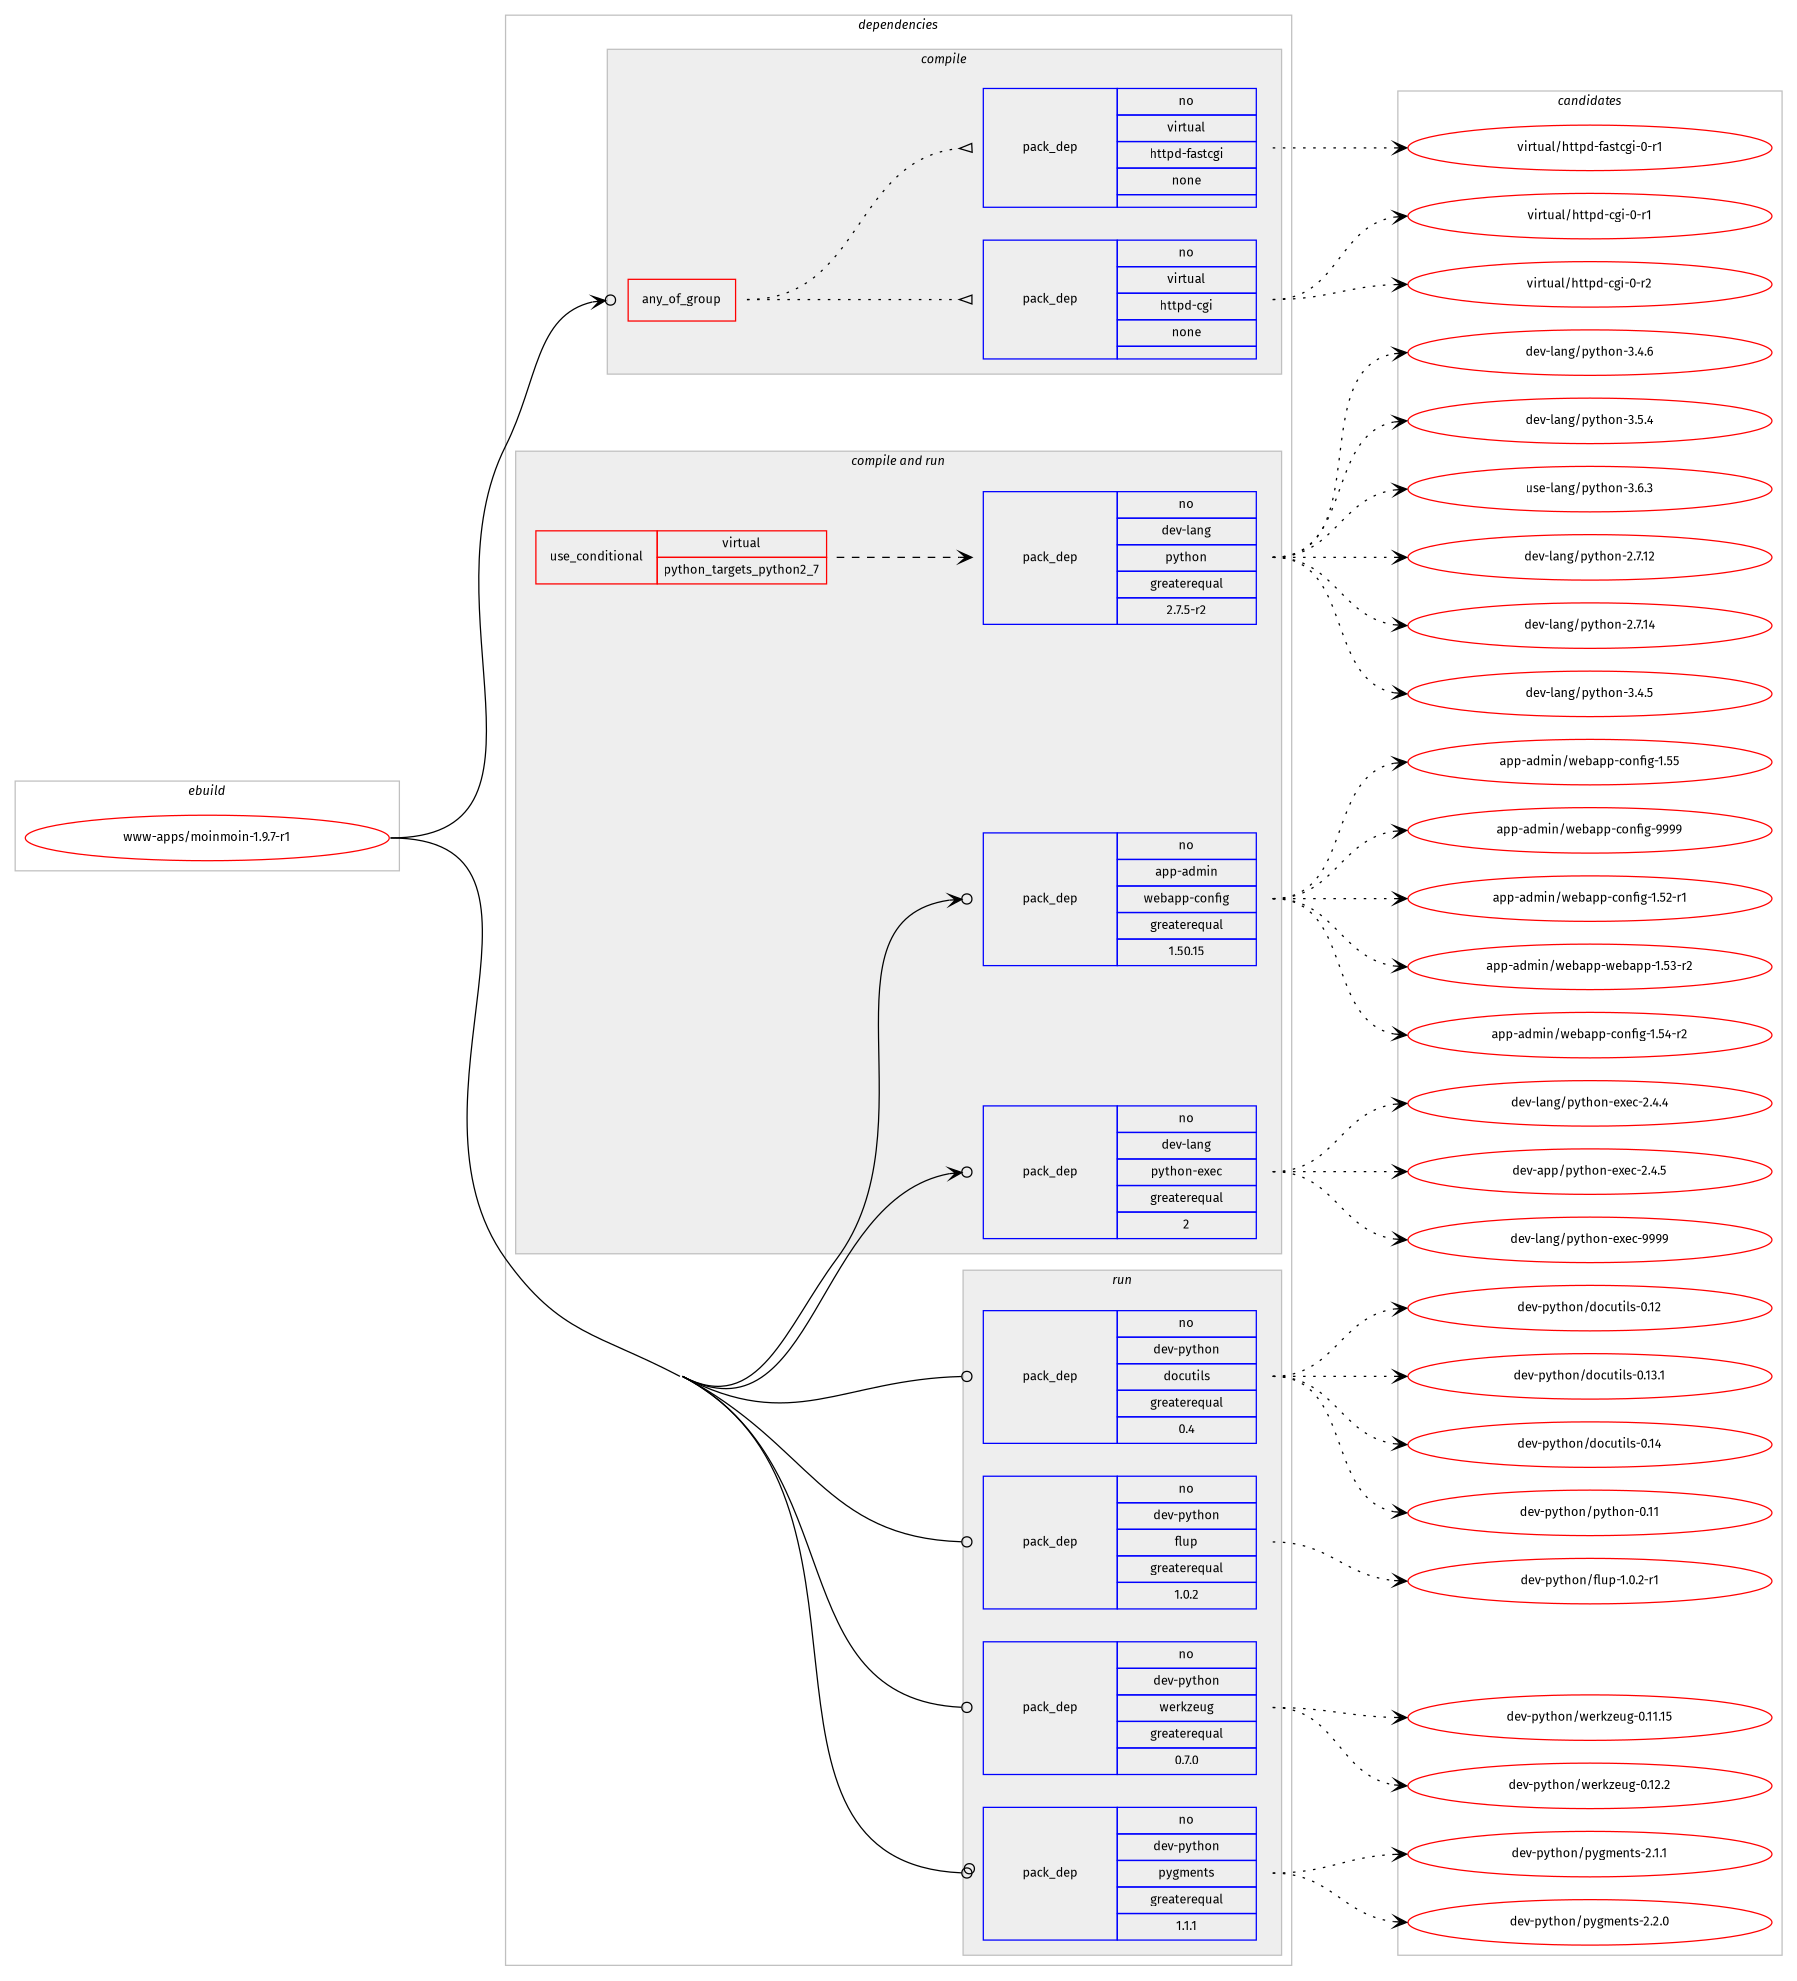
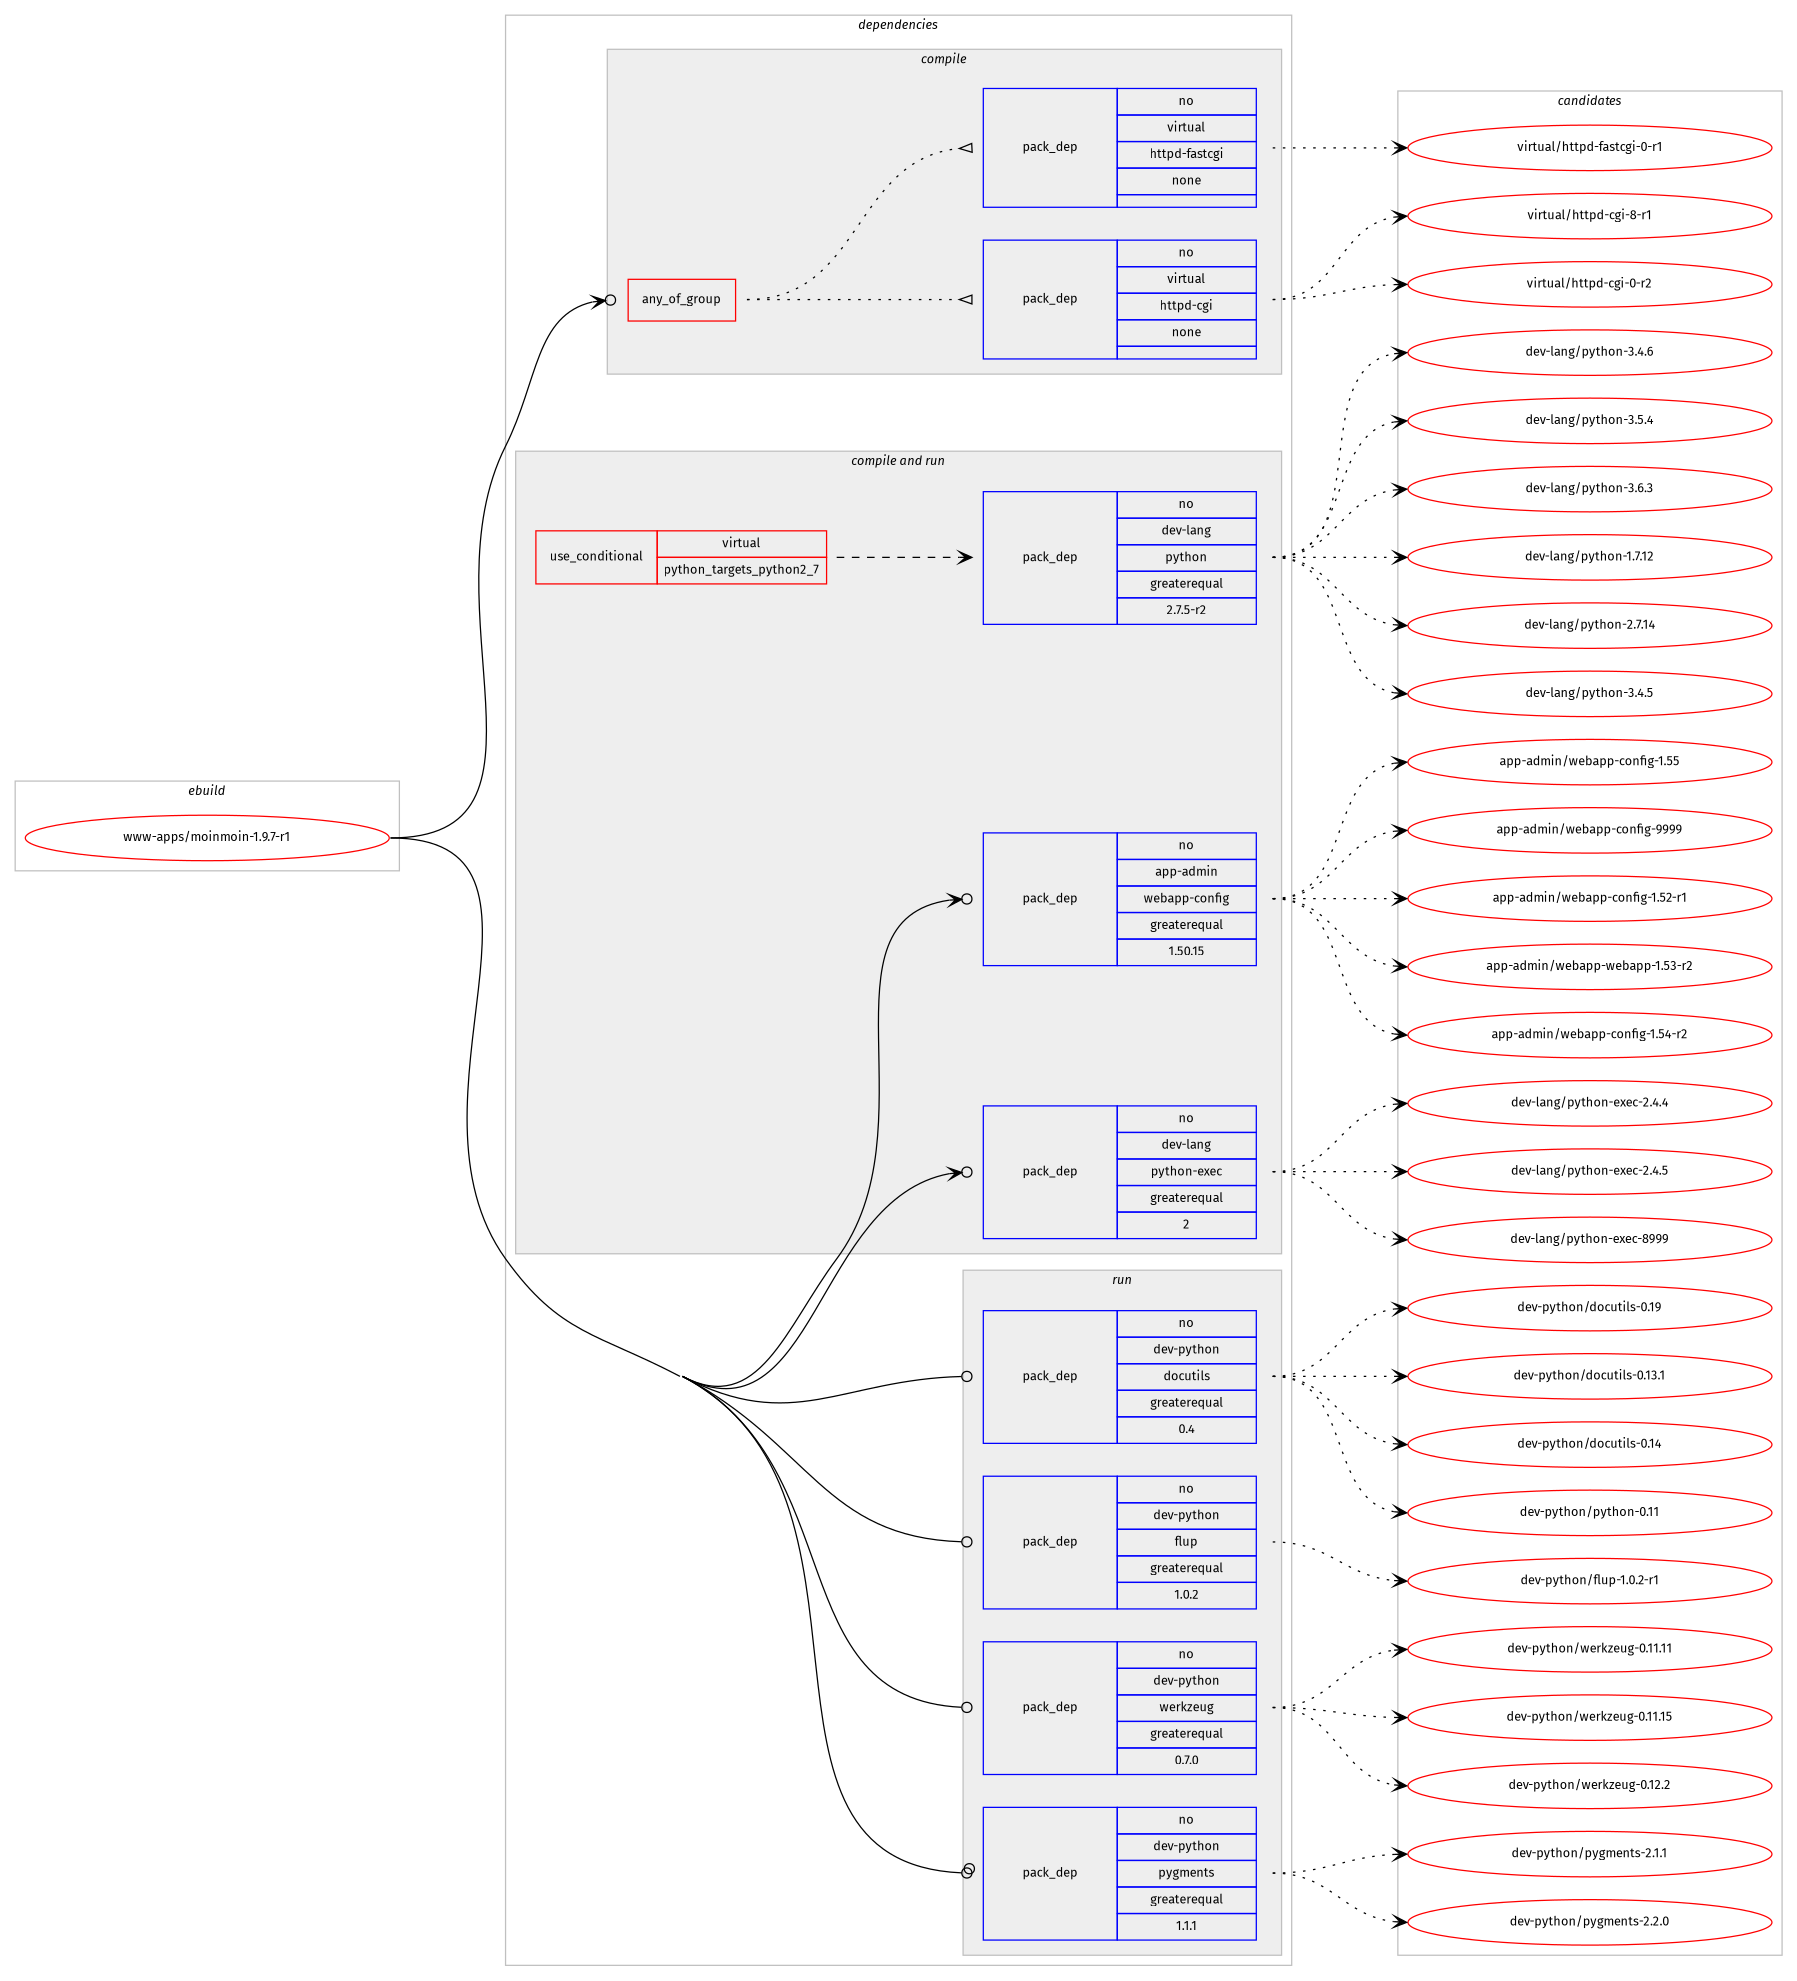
node "virtual/httpd-cgi-0-r1": label "virtual/httpd-cgi-0-r1" -> "virtual/httpd-cgi-8-r1"
node "use-lang/python-3.6.3": label "use-lang/python-3.6.3" -> "dev-lang/python-3.6.3"
node "dev-lang/python-2.7.12": label "dev-lang/python-2.7.12" -> "dev-lang/python-1.7.12"
node "dev-app/python-exec-2.4.5": label "dev-app/python-exec-2.4.5" -> "dev-lang/python-exec-2.4.5"
node "dev-lang/python-exec-9999": label "dev-lang/python-exec-9999" -> "dev-lang/python-exec-8999"
node "dev-python/docutils-0.12": label "dev-python/docutils-0.12" -> "dev-python/docutils-0.19"
node "dev-python/werkzeug-0.11.11": added
